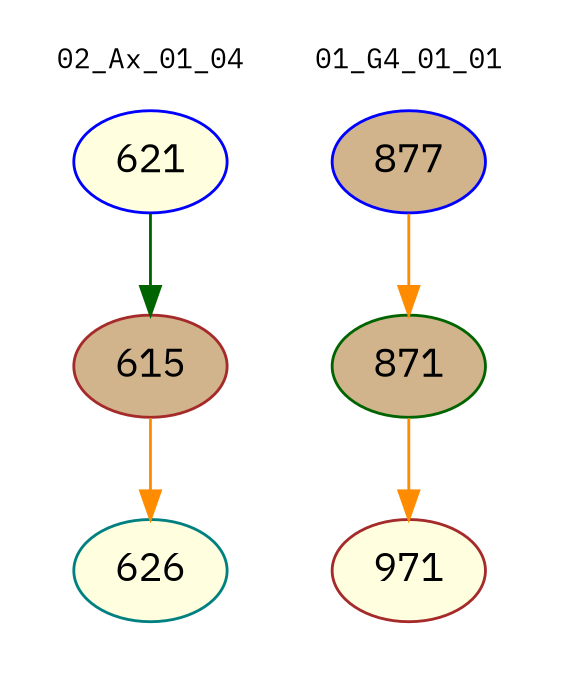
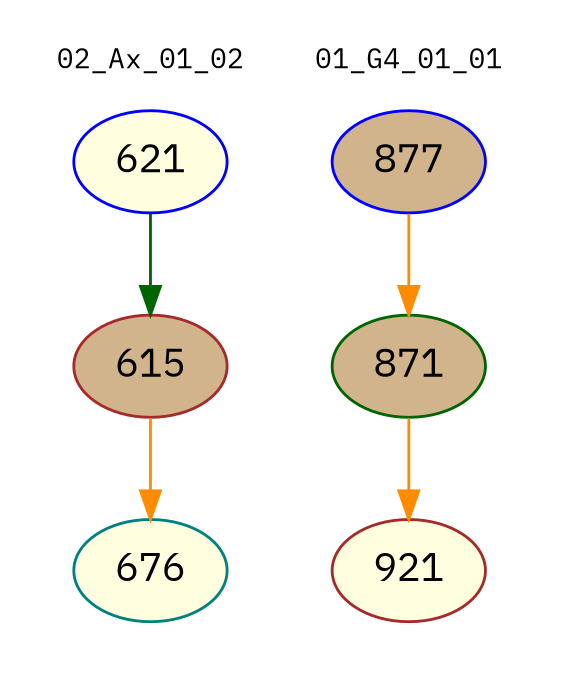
cluster "02_Ax_01_04": label "02_Ax_01_04" -> "02_Ax_01_02"
node "626": label "626" -> "676"
node "971": label "971" -> "921"
